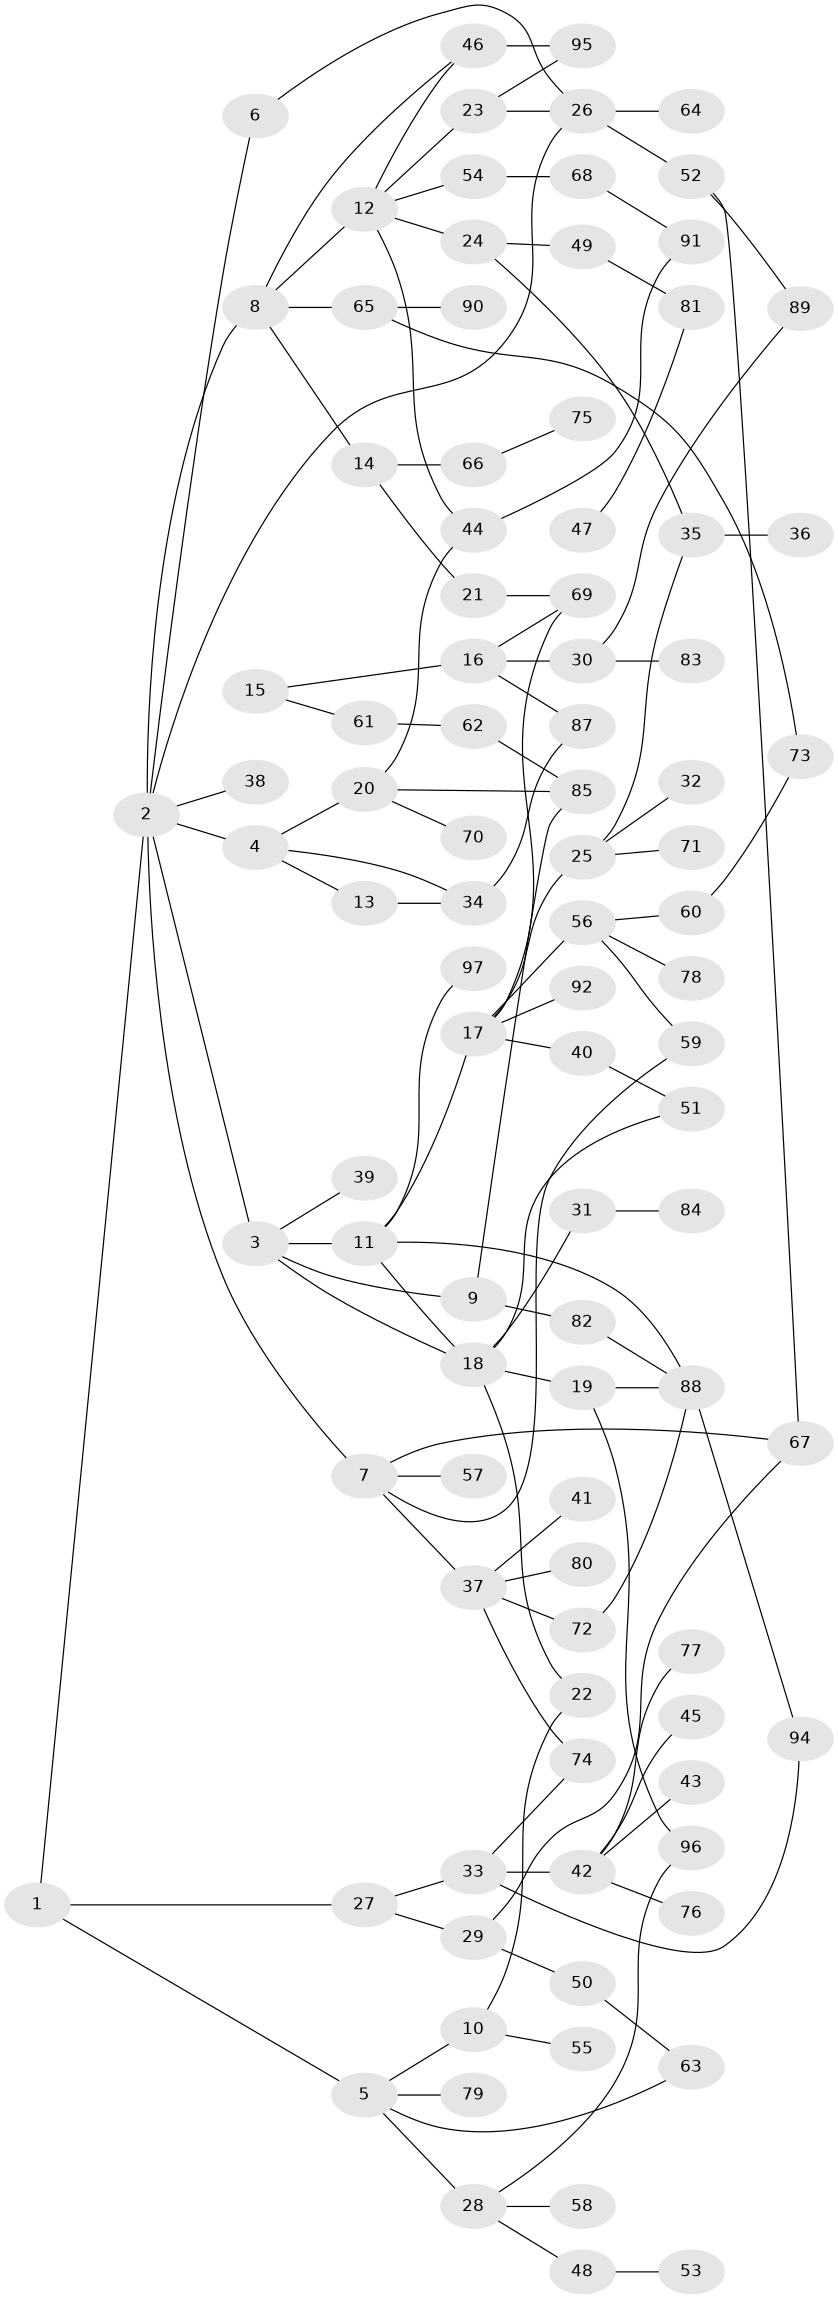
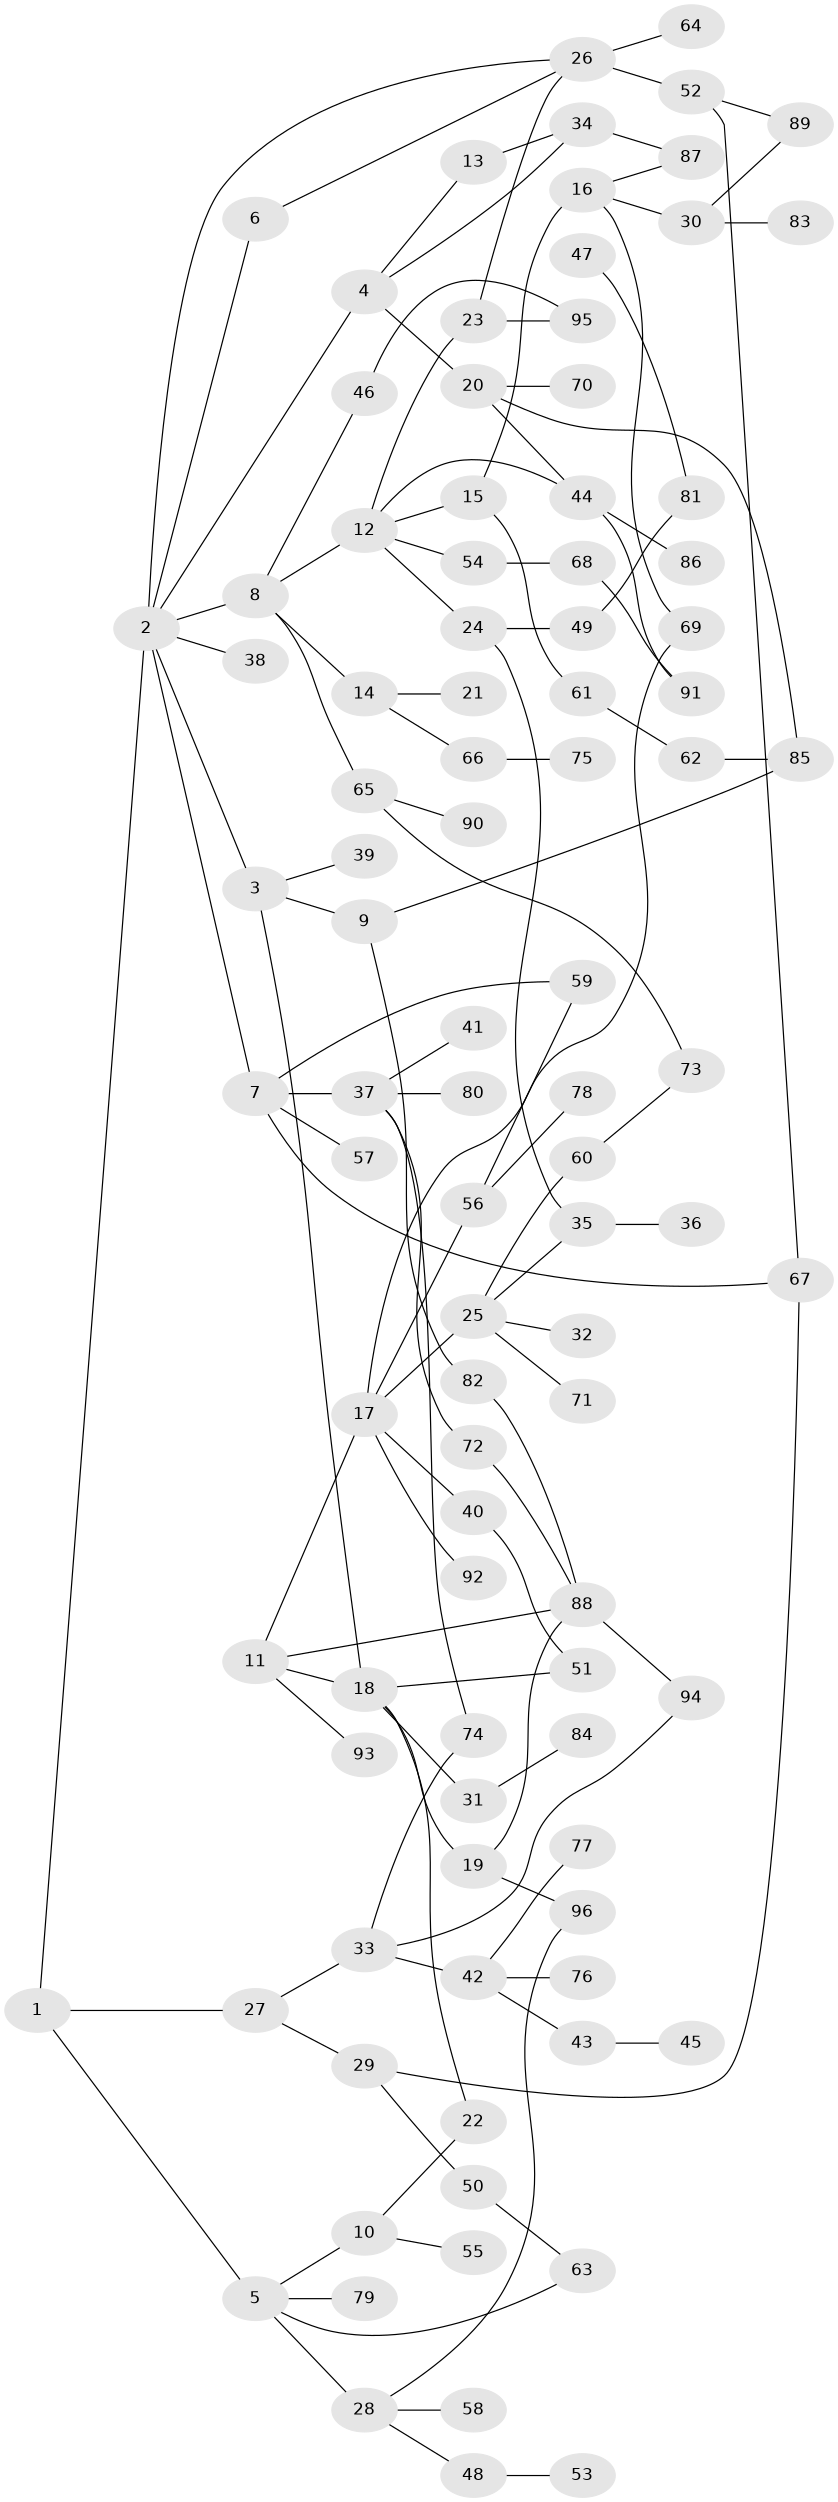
edge "46" -- "12": now "15" -- "12"
node "86": added
edge "21" -- "69": removed
edge "60" -- "56": now "60" -- "25"
node "97": label "97" -> "93"
edge "3" -- "11": removed
edge "45" -- "42": now "45" -- "43"
